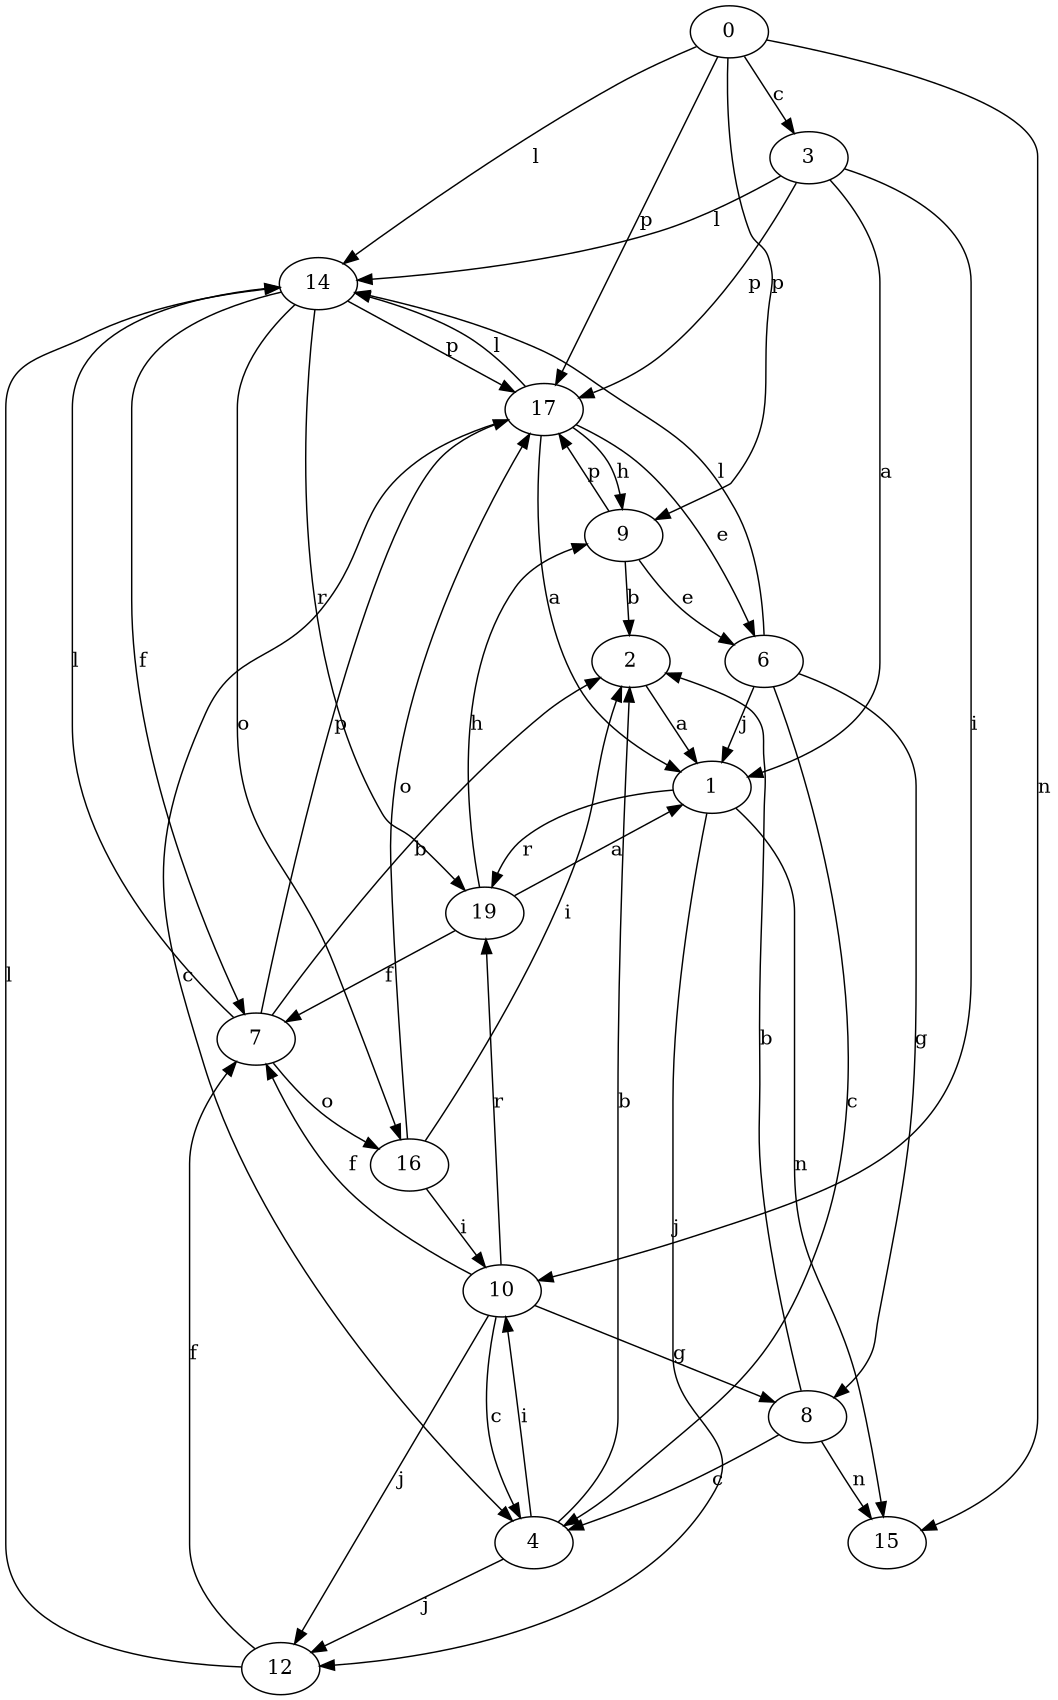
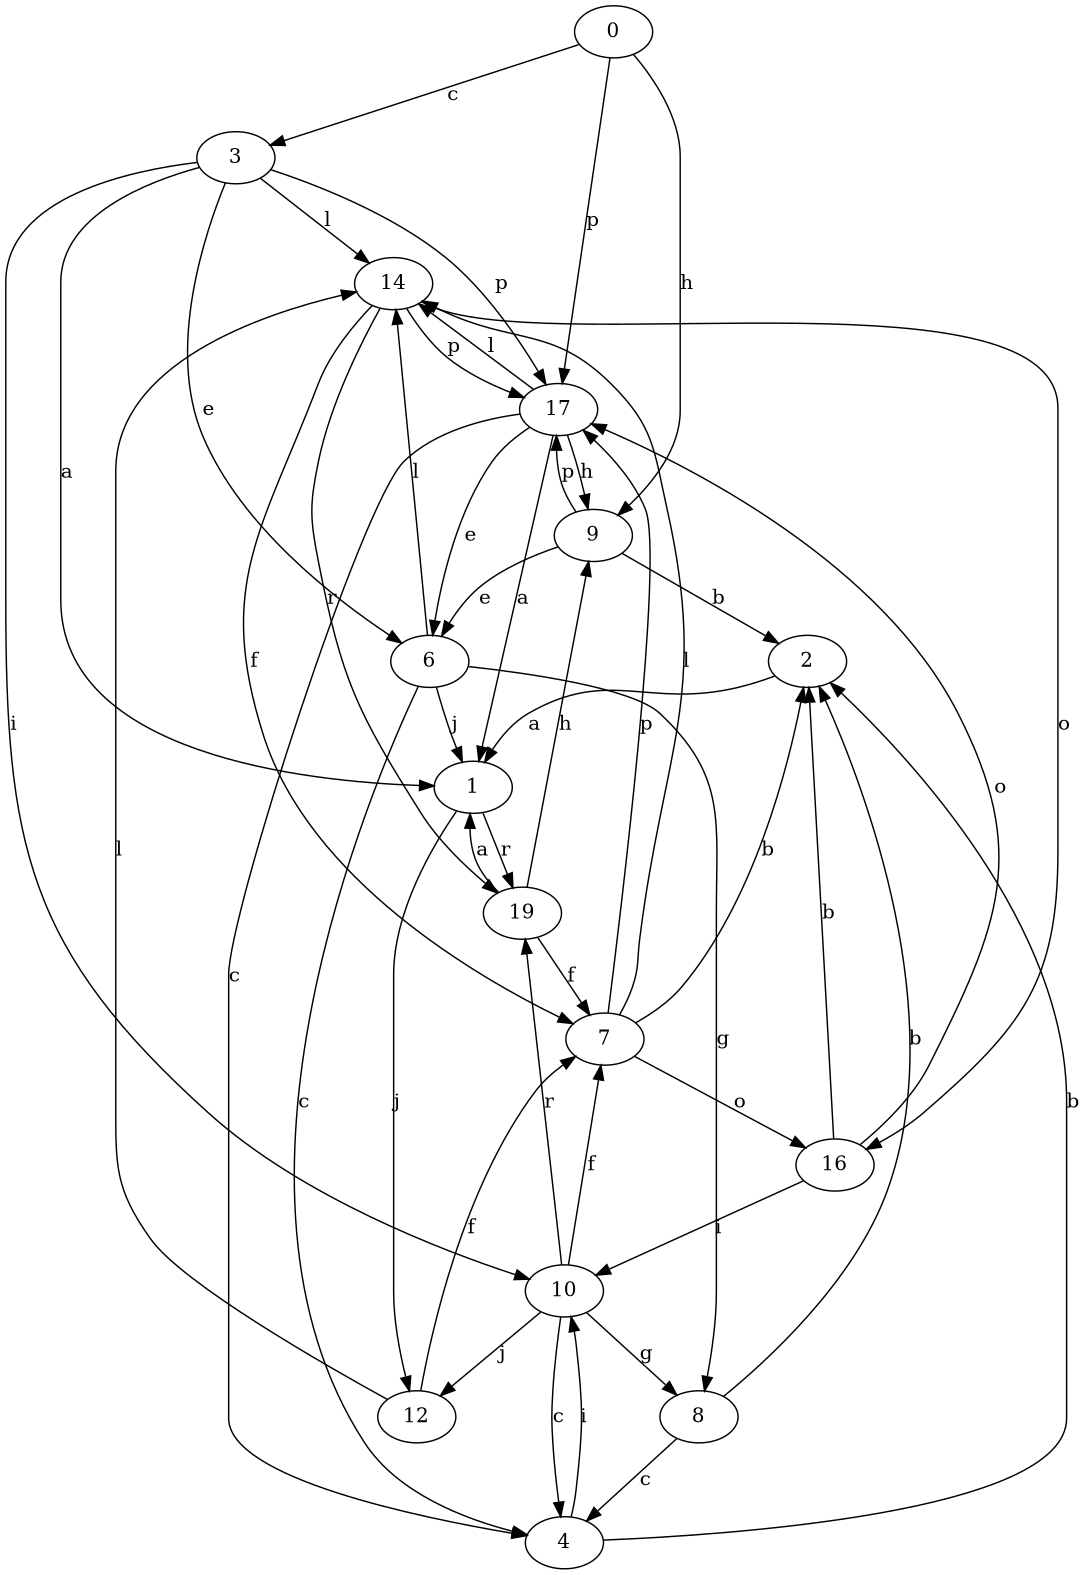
edge "0" -> "14": removed, label "l"
edge "0" -> "9": label "p" -> "h"
edge "3" -> "6": added, label "e"
edge "16" -> "2": label "i" -> "b"
node "15": removed
edge "4" -> "12": removed, label "j"
